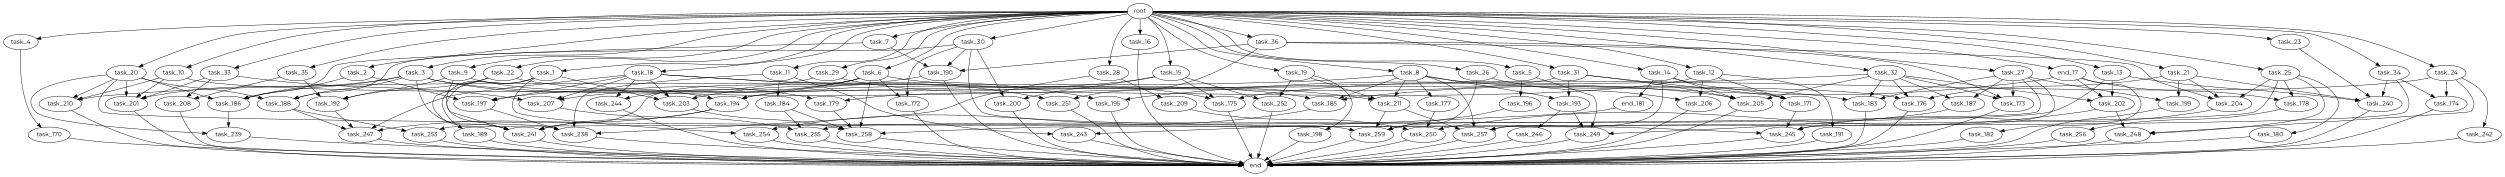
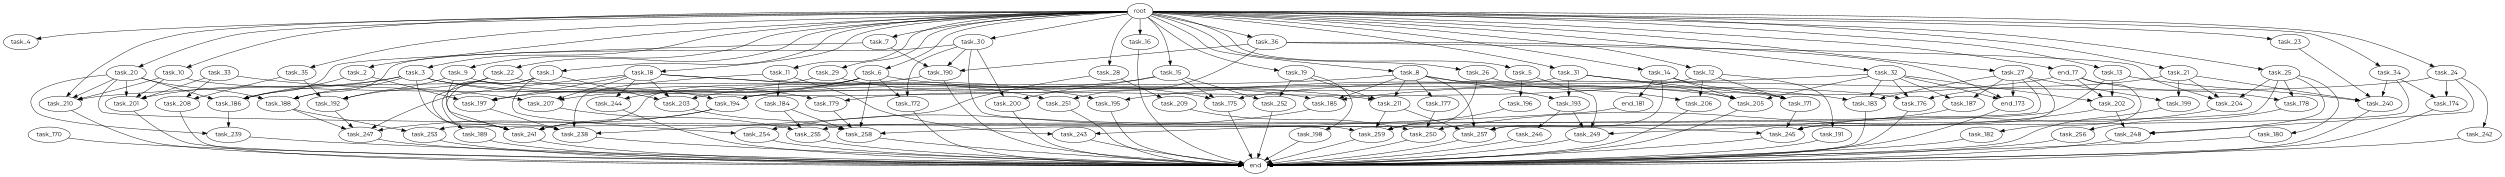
edge "root" -> "task_33": now "root" -> "task_210"
edge "task_4" -> "task_170": removed
node "task_173": label "task_173" -> "end_173"
